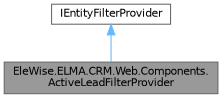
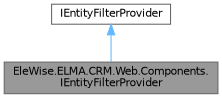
node "EleWise.ELMA.CRM.Web.Components. ActiveLeadFilterProvider": label "EleWise.ELMA.CRM.Web.Components. ActiveLeadFilterProvider" -> "EleWise.ELMA.CRM.Web.Components. IEntityFilterProvider"
